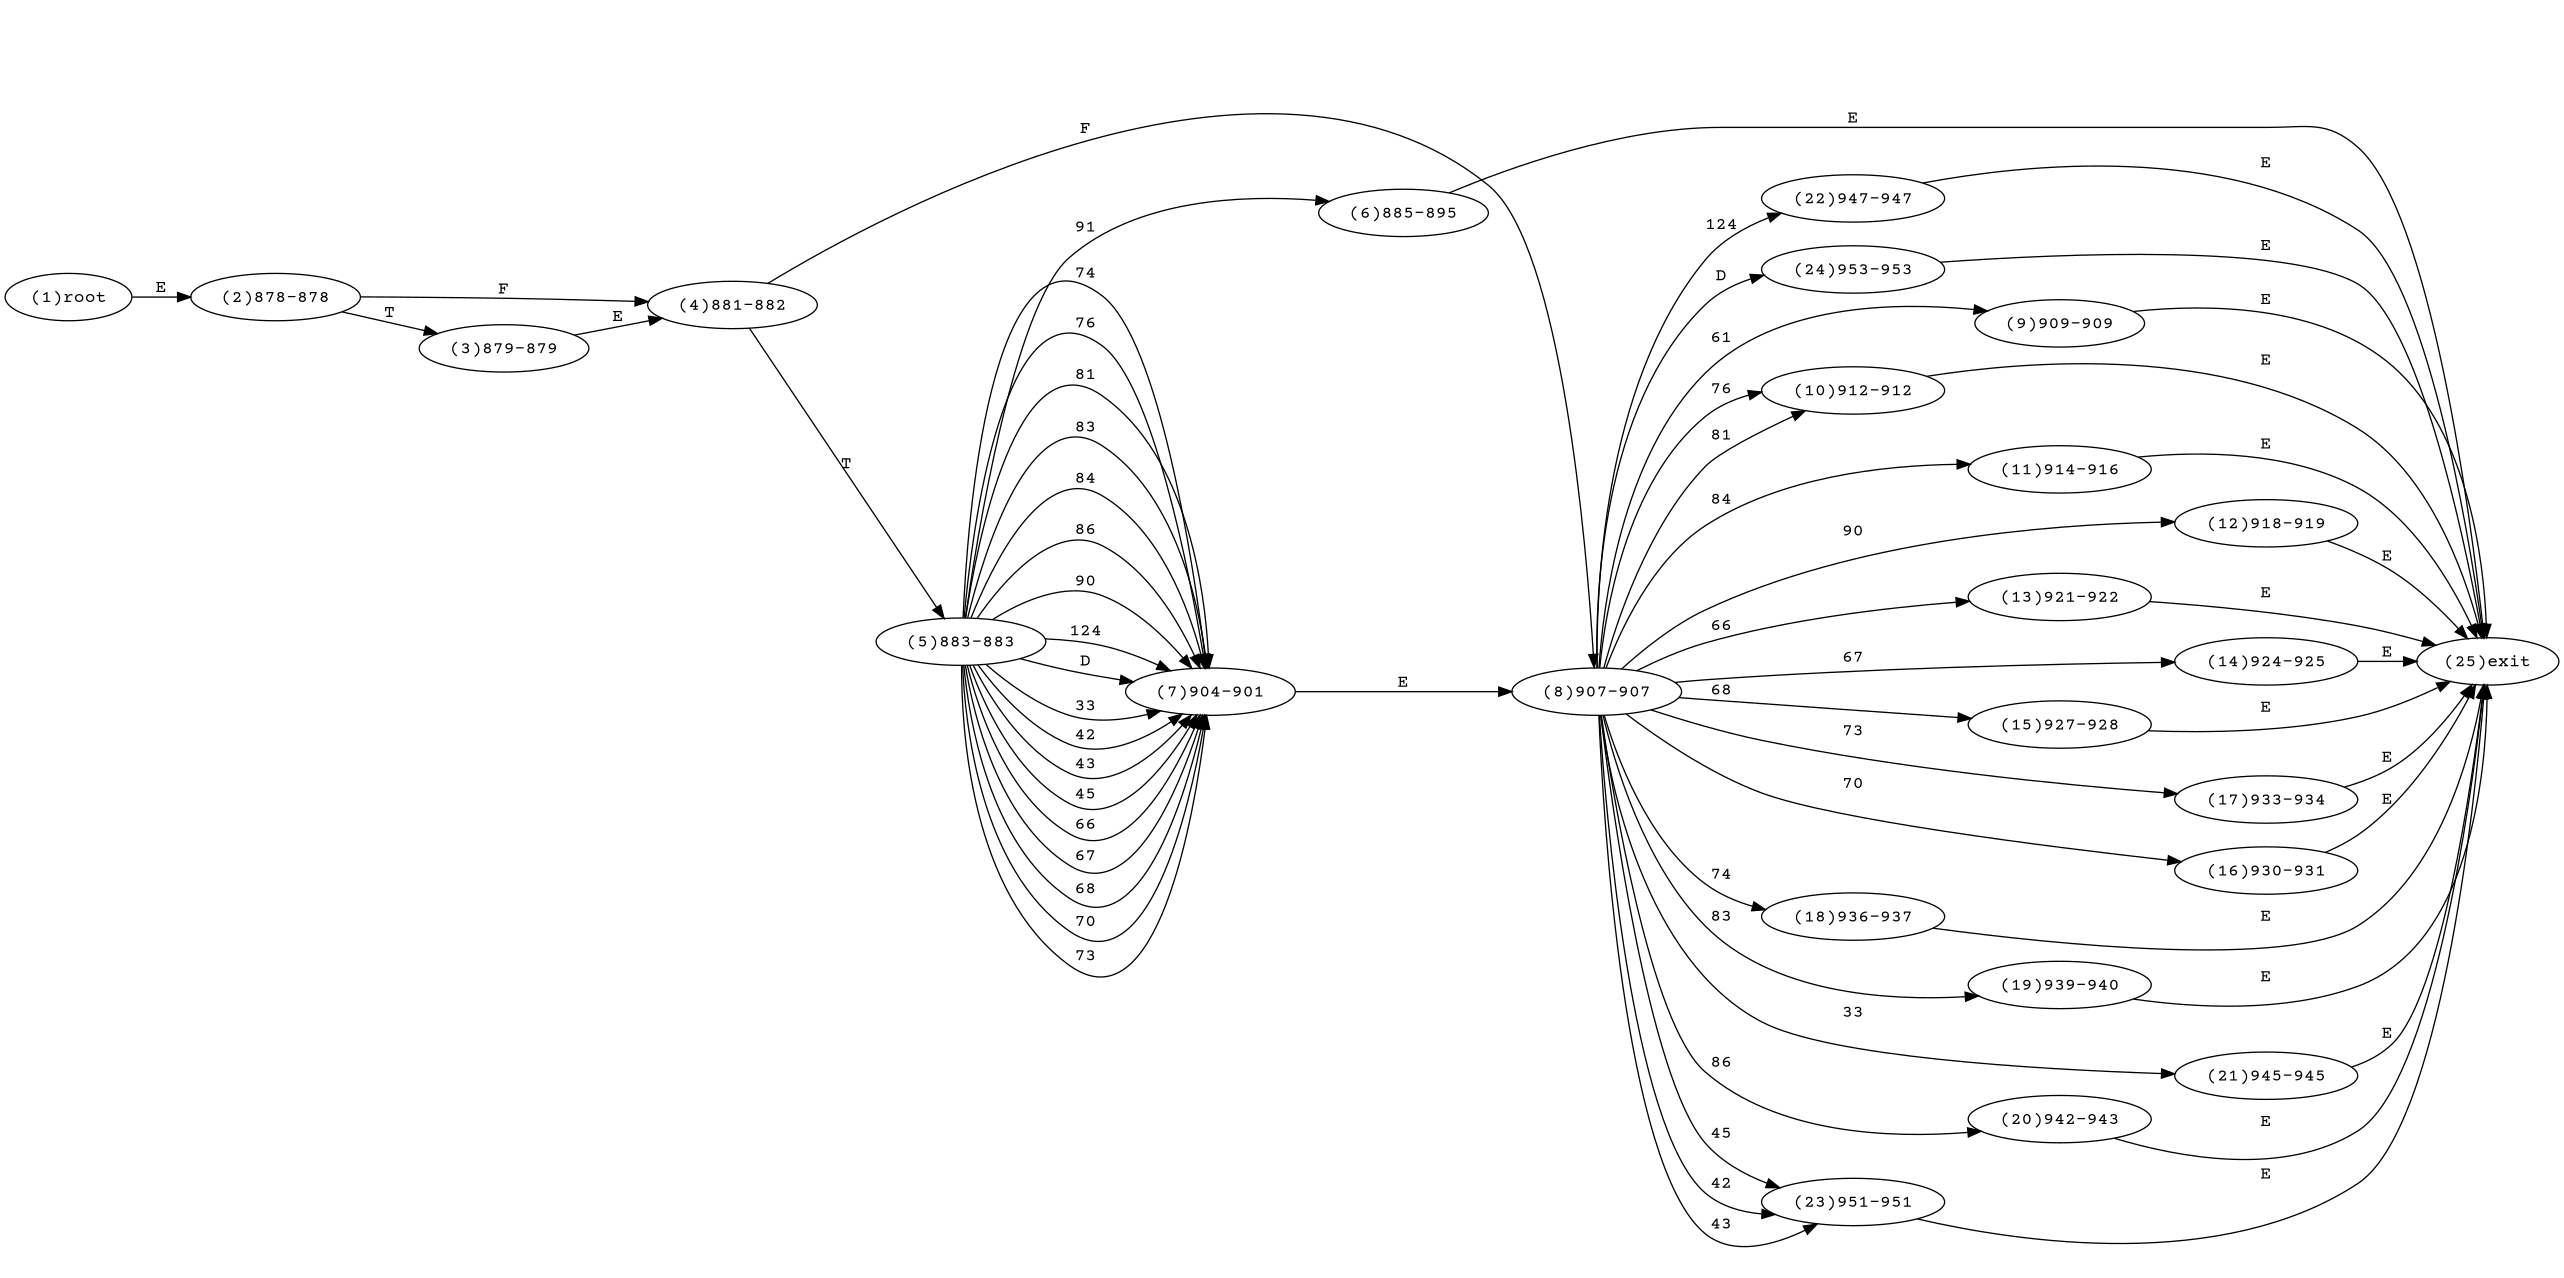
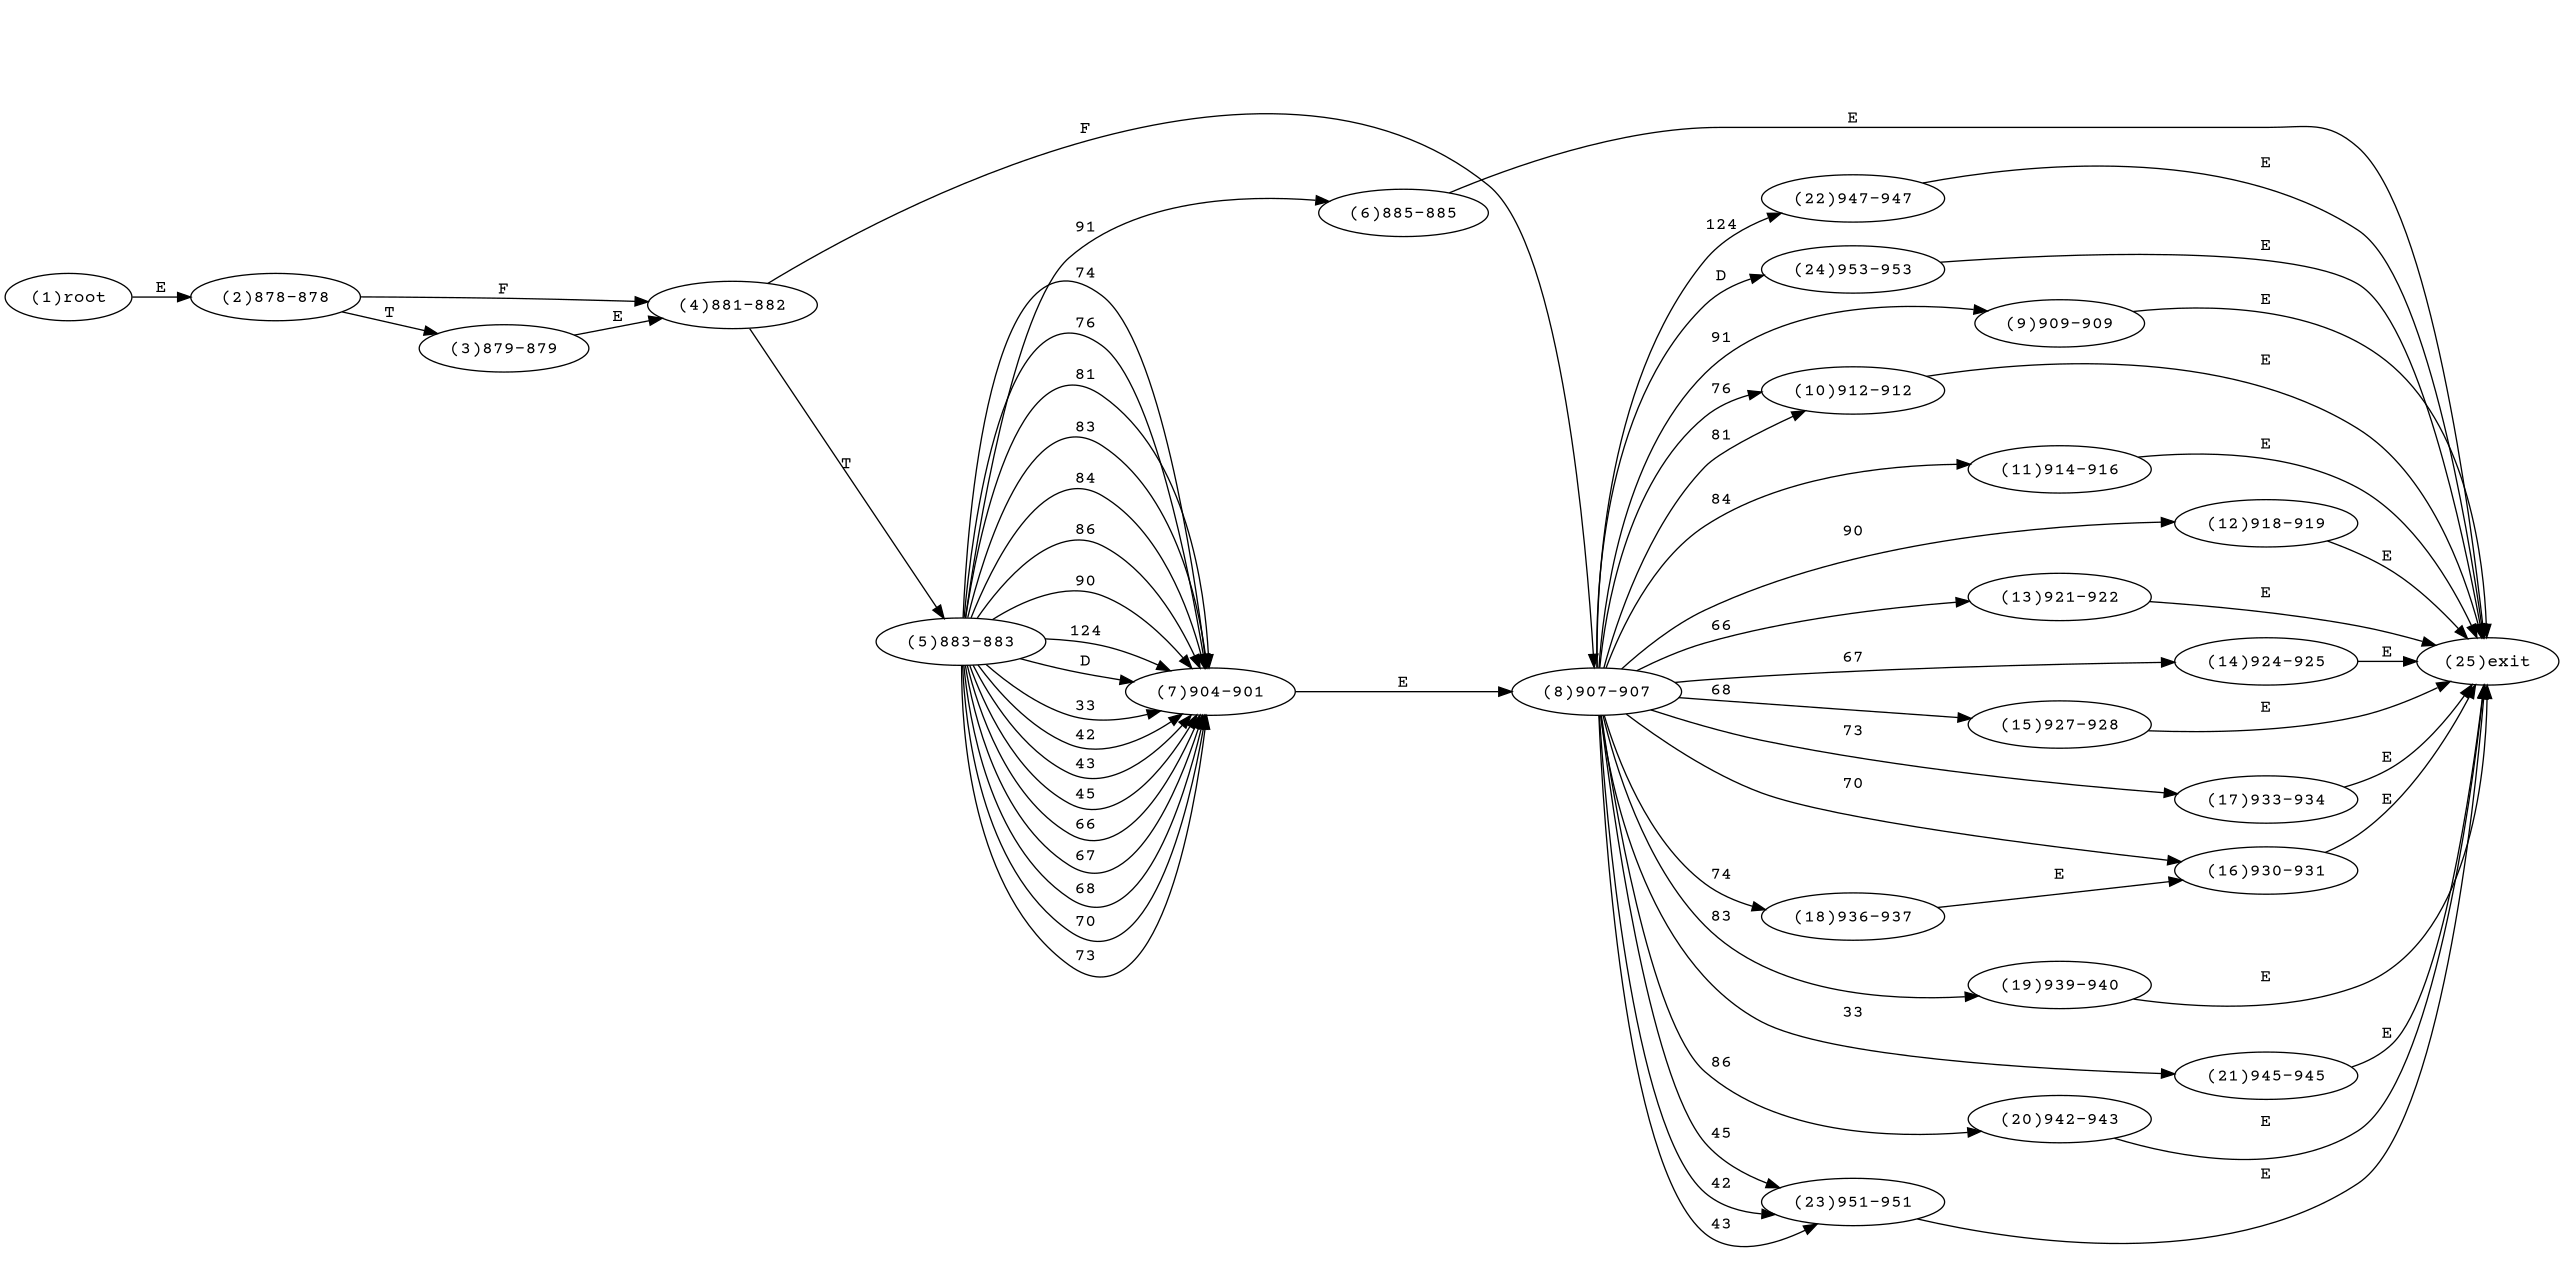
node "(6)885-895": label "(6)885-895" -> "(6)885-885"
edge "(8)907-907" -> "(9)909-909": label "61" -> "91"
edge "(18)936-937" -> "(25)exit": now "(18)936-937" -> "(16)930-931"
